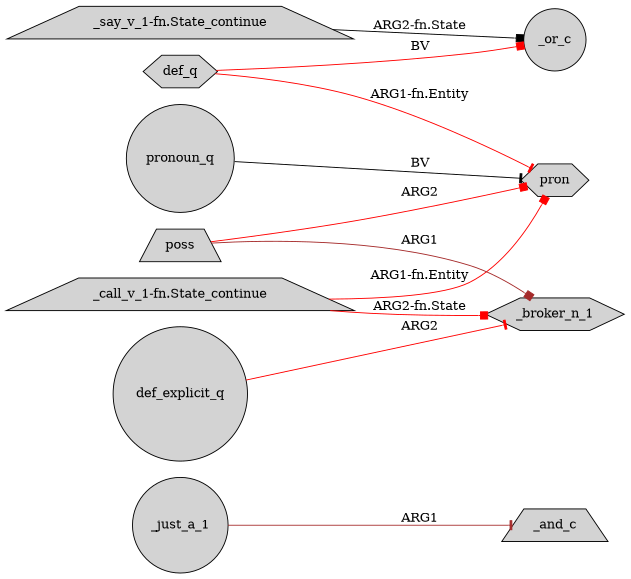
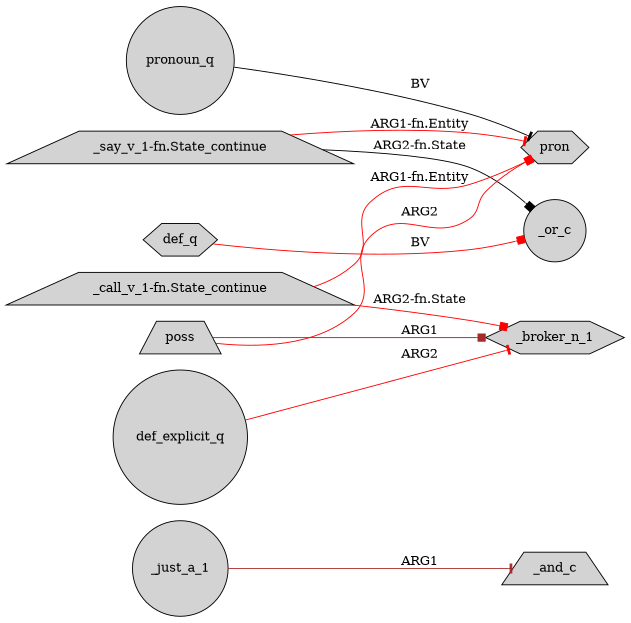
edge "def_q" -> "pron": now "_say_v_1-fn.State_continue" -> "pron"
